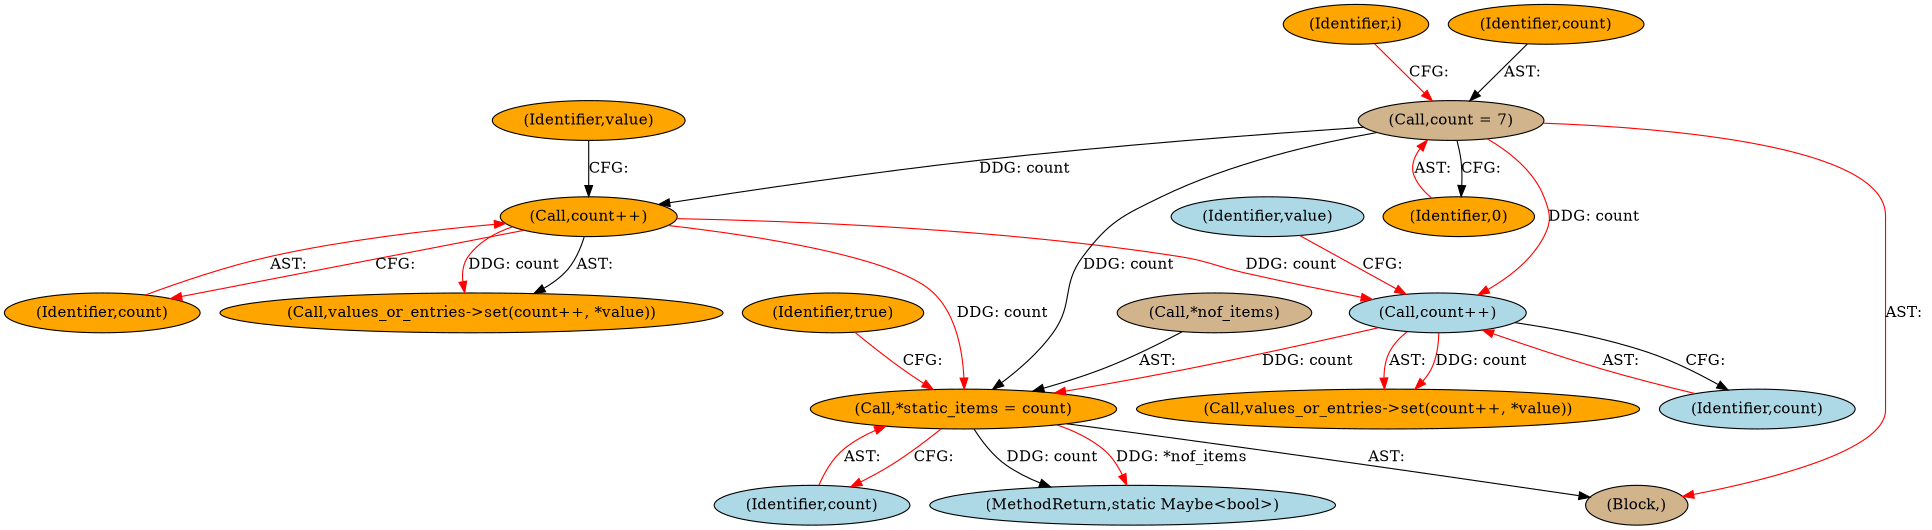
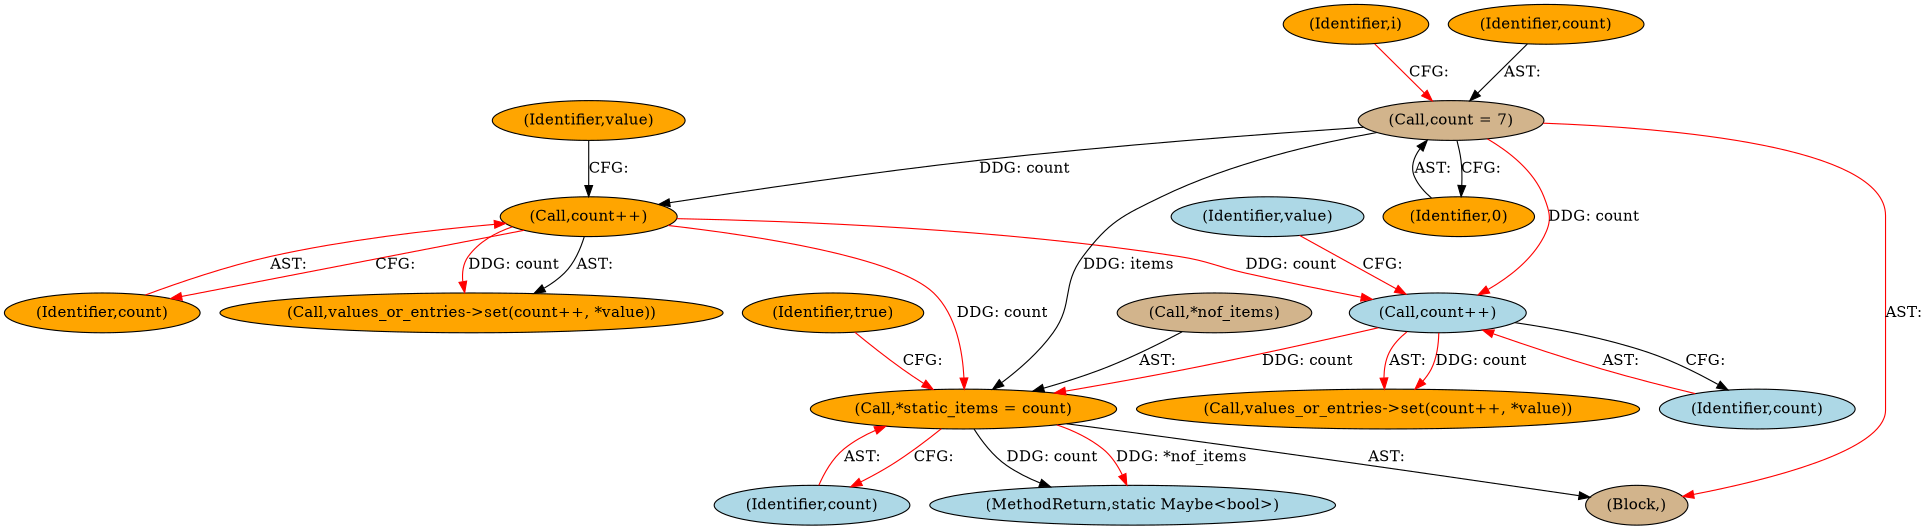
edge "(Identifier,0)" -> "(Call,count = 7)": color red -> black
edge "(Call,count = 7)" -> "(Call,*static_items = count)": label "DDG: count" -> "DDG: items"
